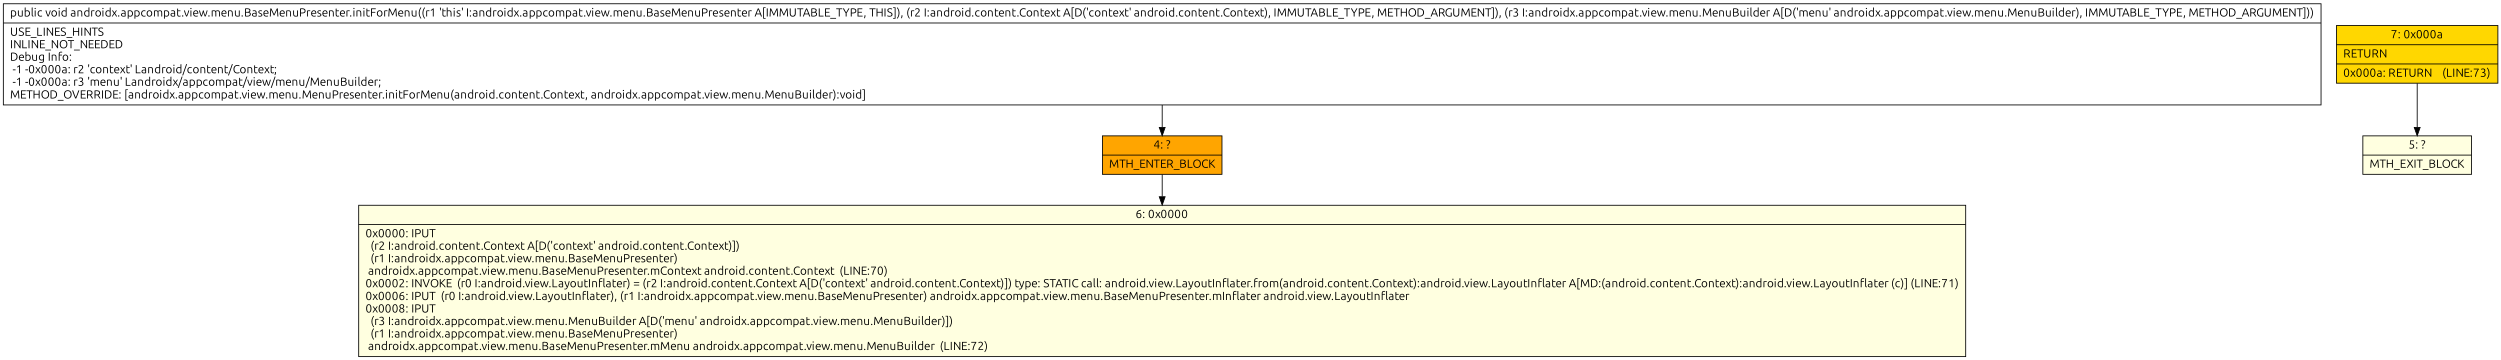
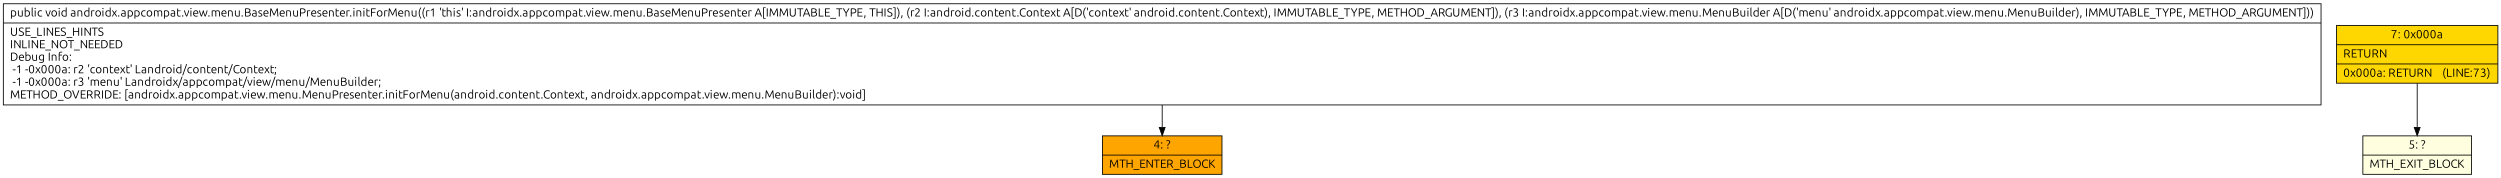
node "6: 0x0000": removed
